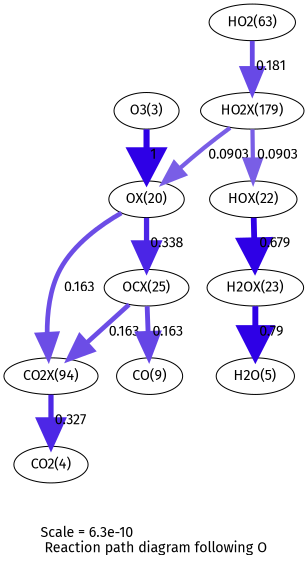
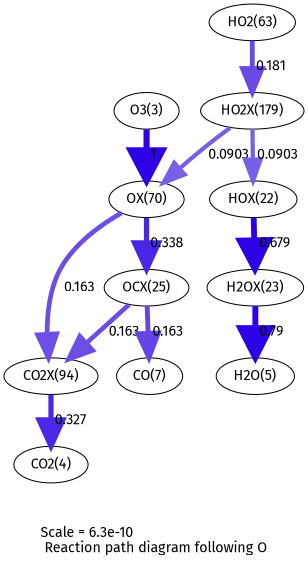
node "OX(20)": label "OX(20)" -> "OX(70)"
node "CO(9)": label "CO(9)" -> "CO(7)"
